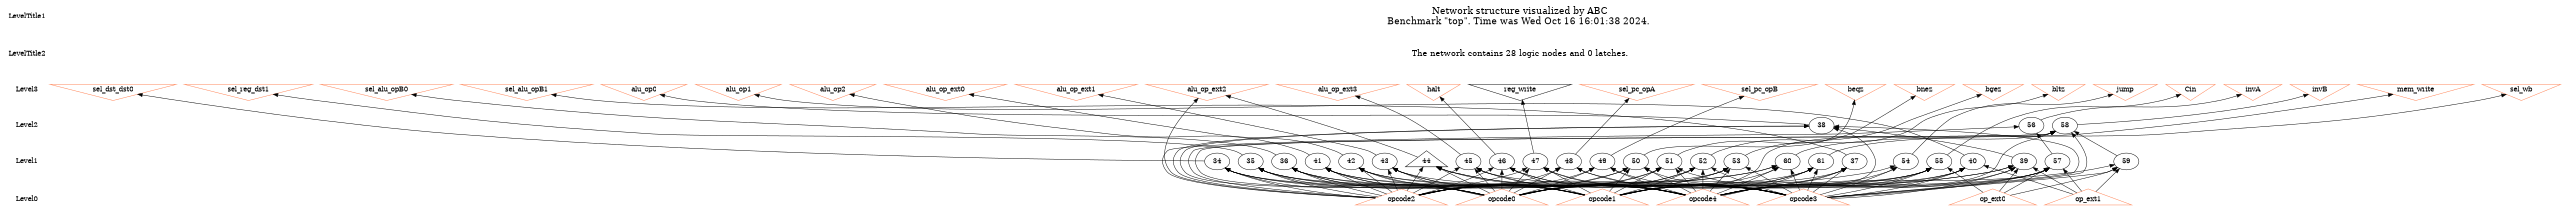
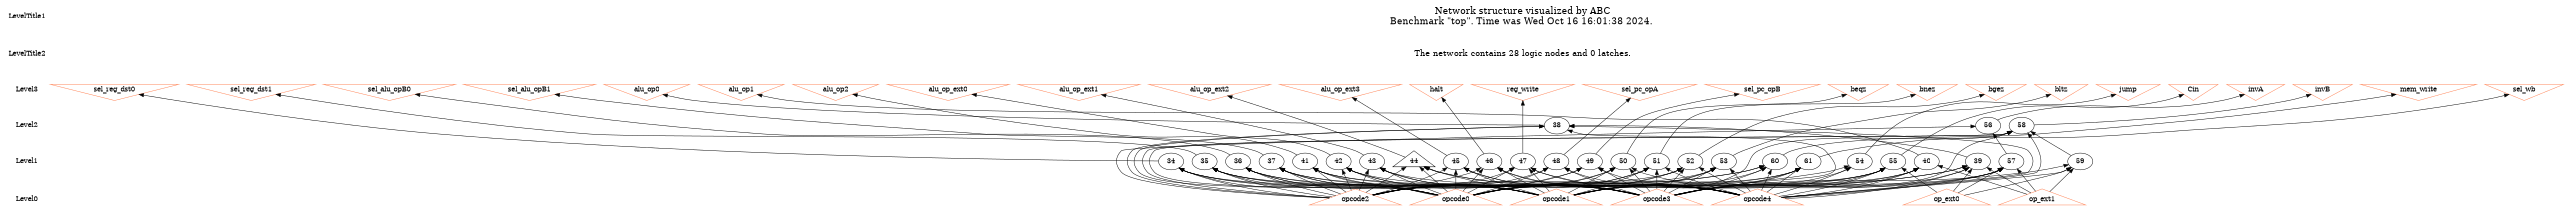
node "sel_dst_dst0": label "sel_dst_dst0" -> "sel_reg_dst0"
node "reg_write": color black -> coral
edge "opcode2" -> "alu_op_ext2": now "opcode2" -> "37"
